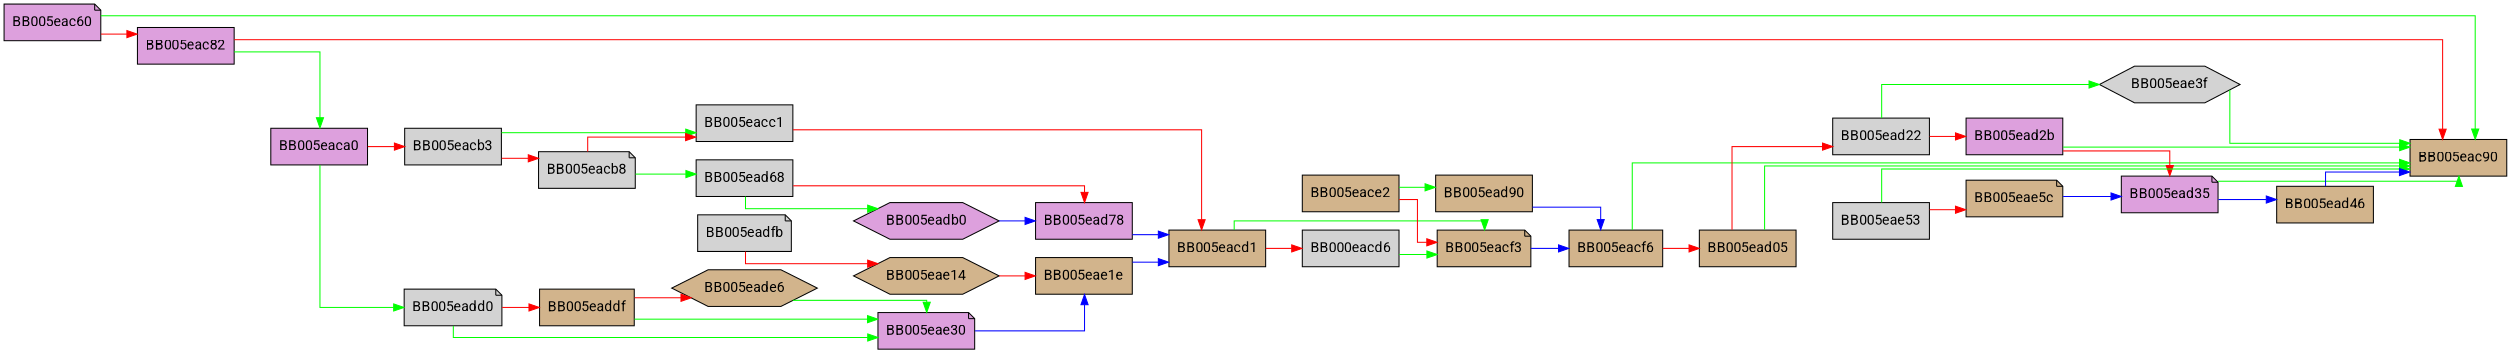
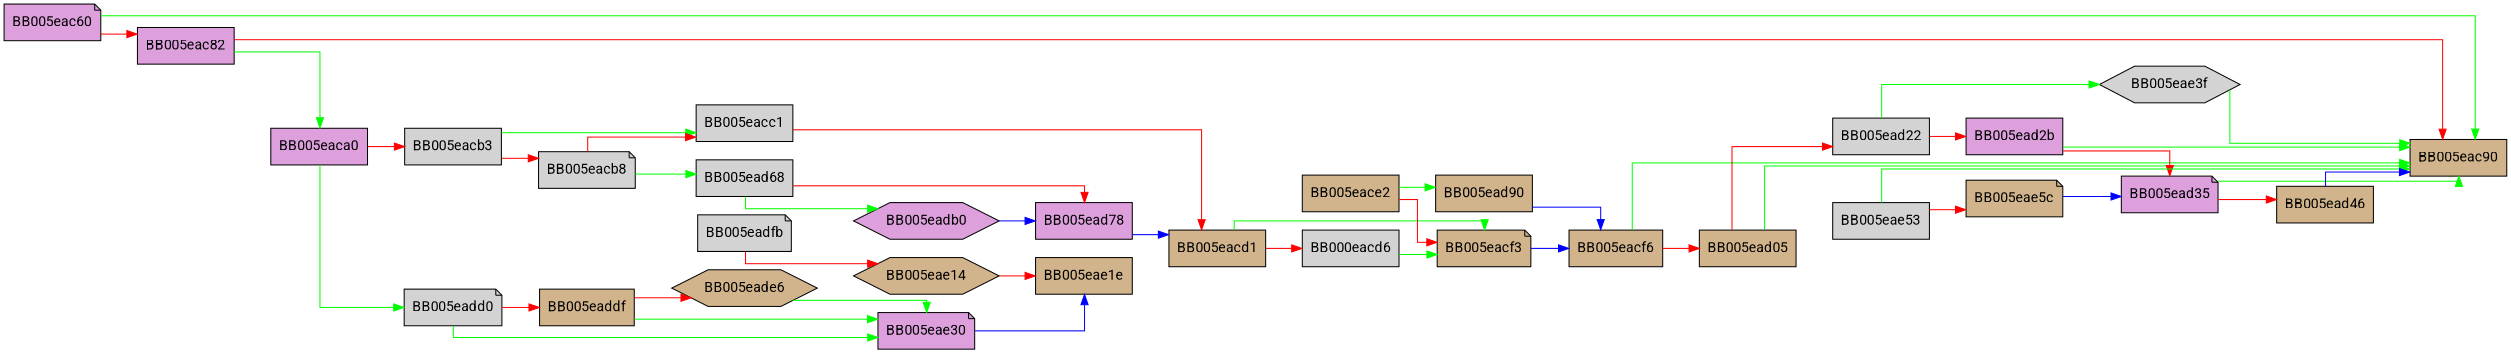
edge "BB005ead35" -> "BB005ead46": color blue -> red
edge "BB005eae1e" -> "BB005eacd1": removed
